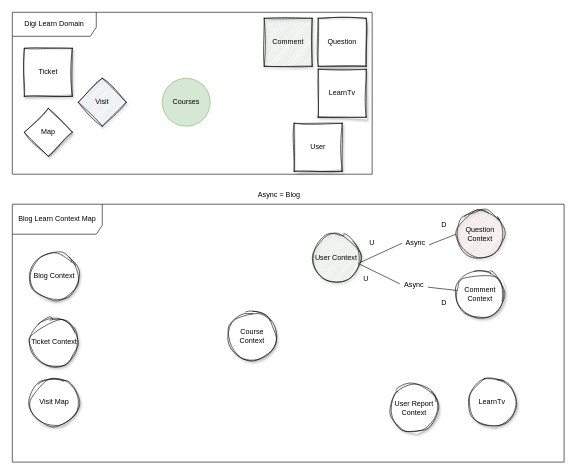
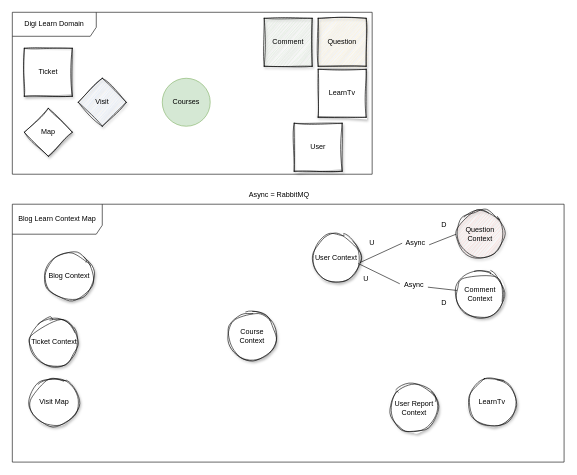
node "Question": fillcolor #ffffff -> #fff2cc
node "Async = Blog": label "Async = Blog" -> "Async = RabbitMQ"
node "User Context": fillcolor #d5e8d4 -> #ffffff
node "Blog Context": moved (54, 276) -> (69, 276)
